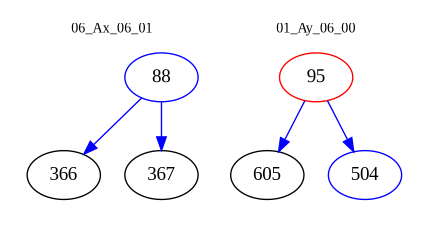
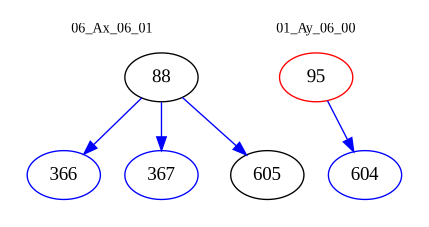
node "88": color blue -> black
edge "95" -> "605": now "88" -> "605"
node "366": color black -> blue
node "367": color black -> blue
node "504": label "504" -> "604"
